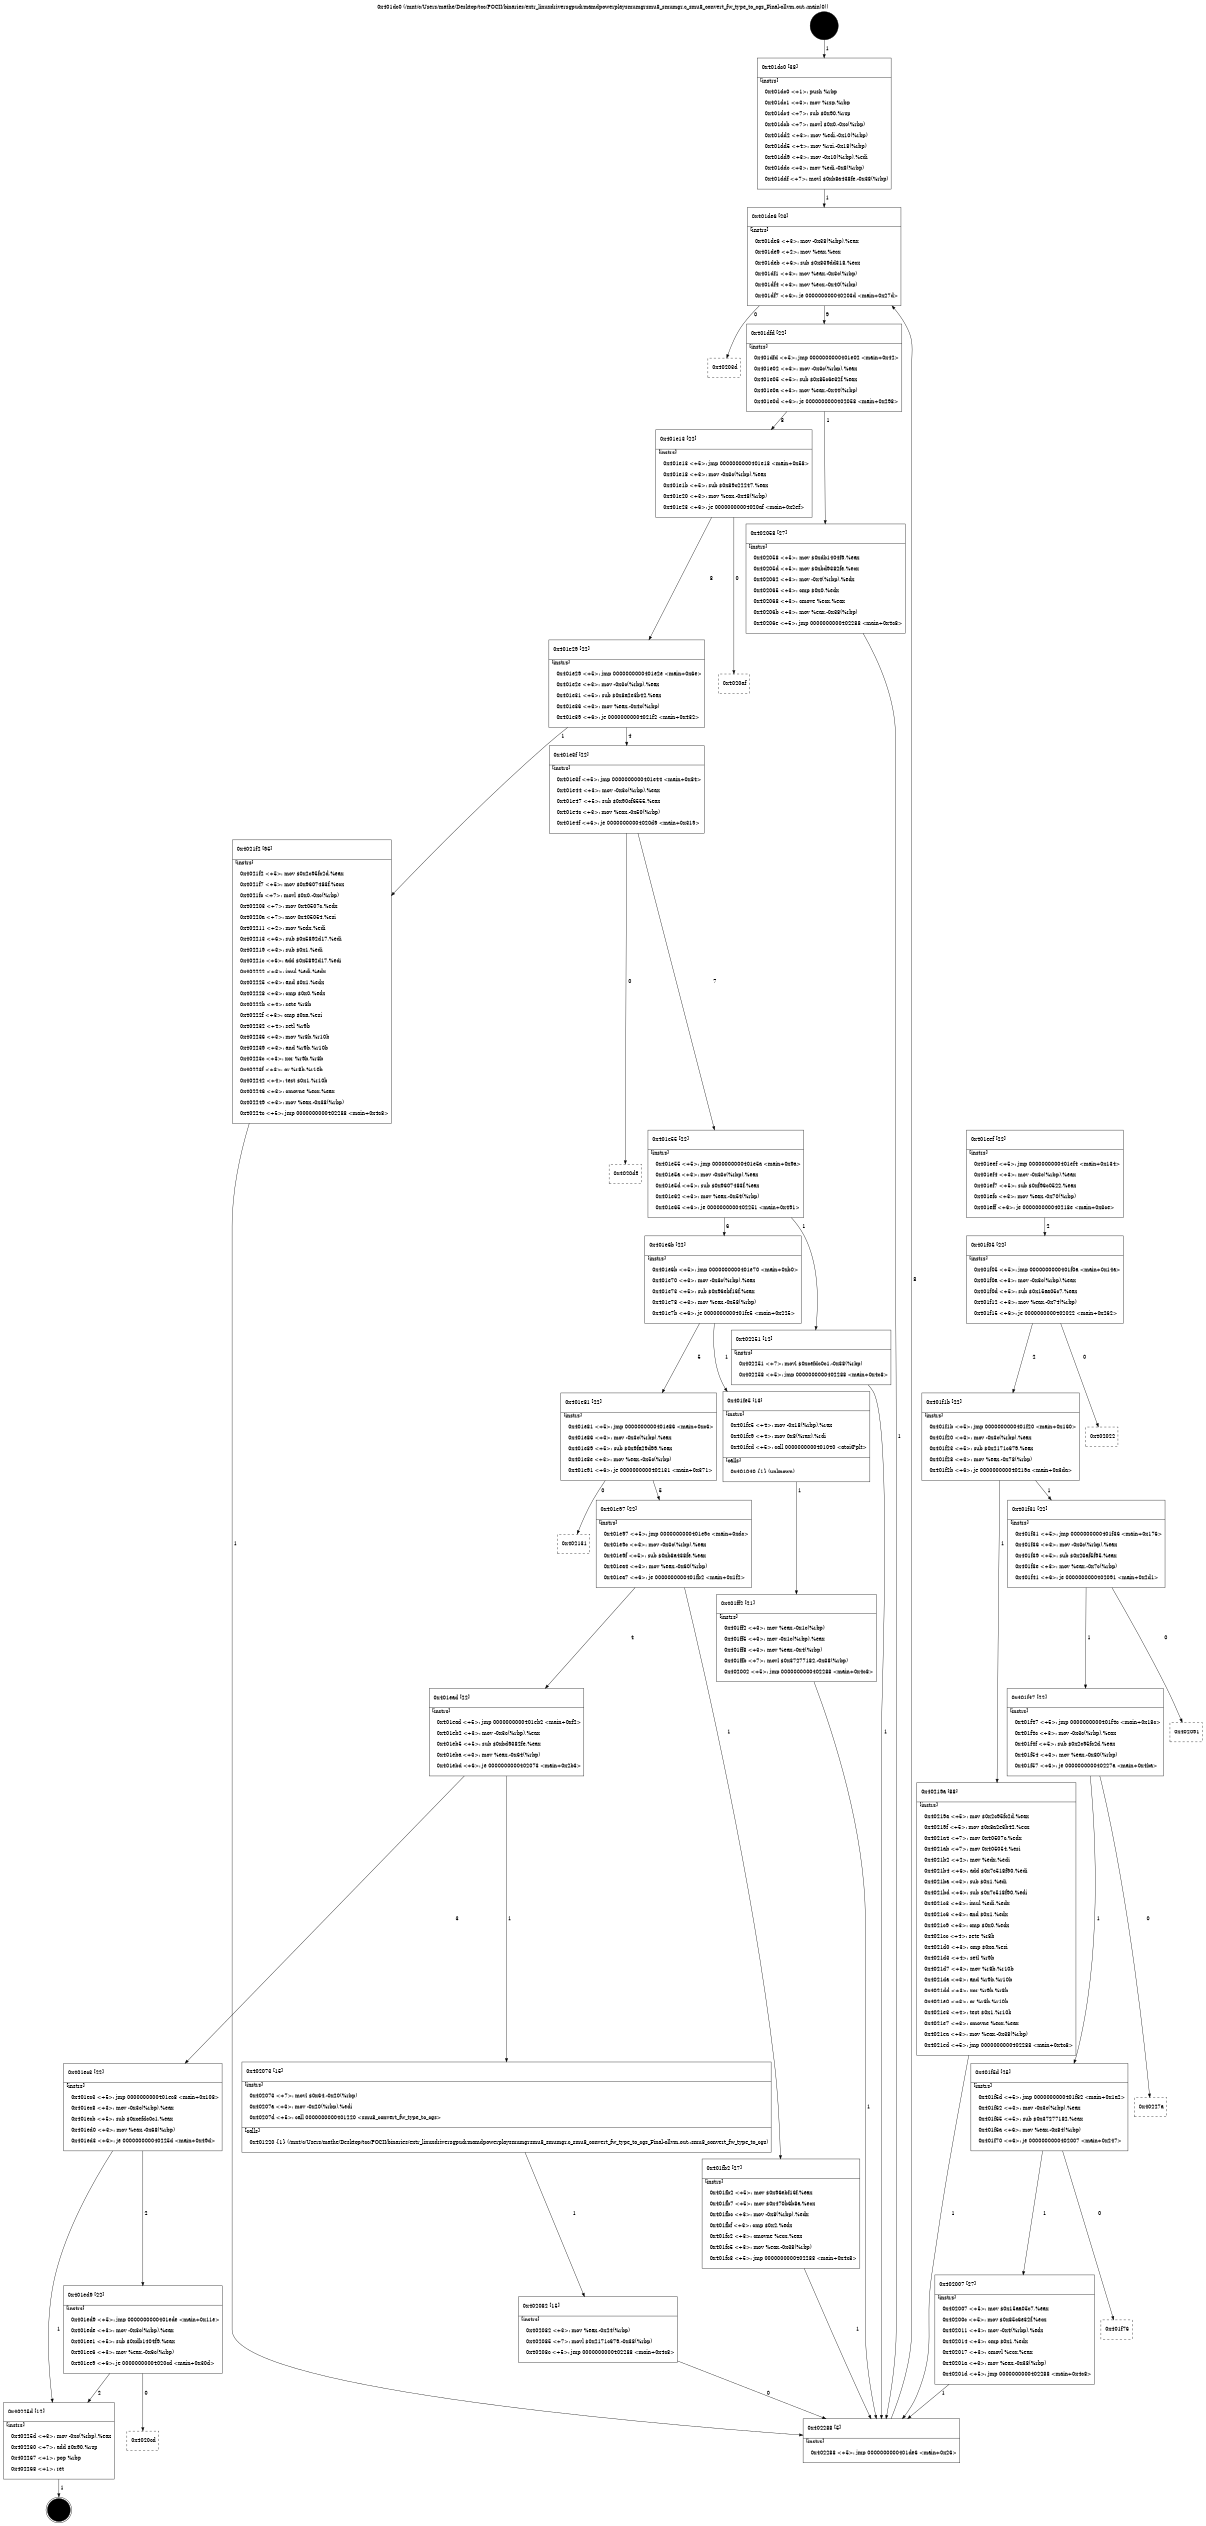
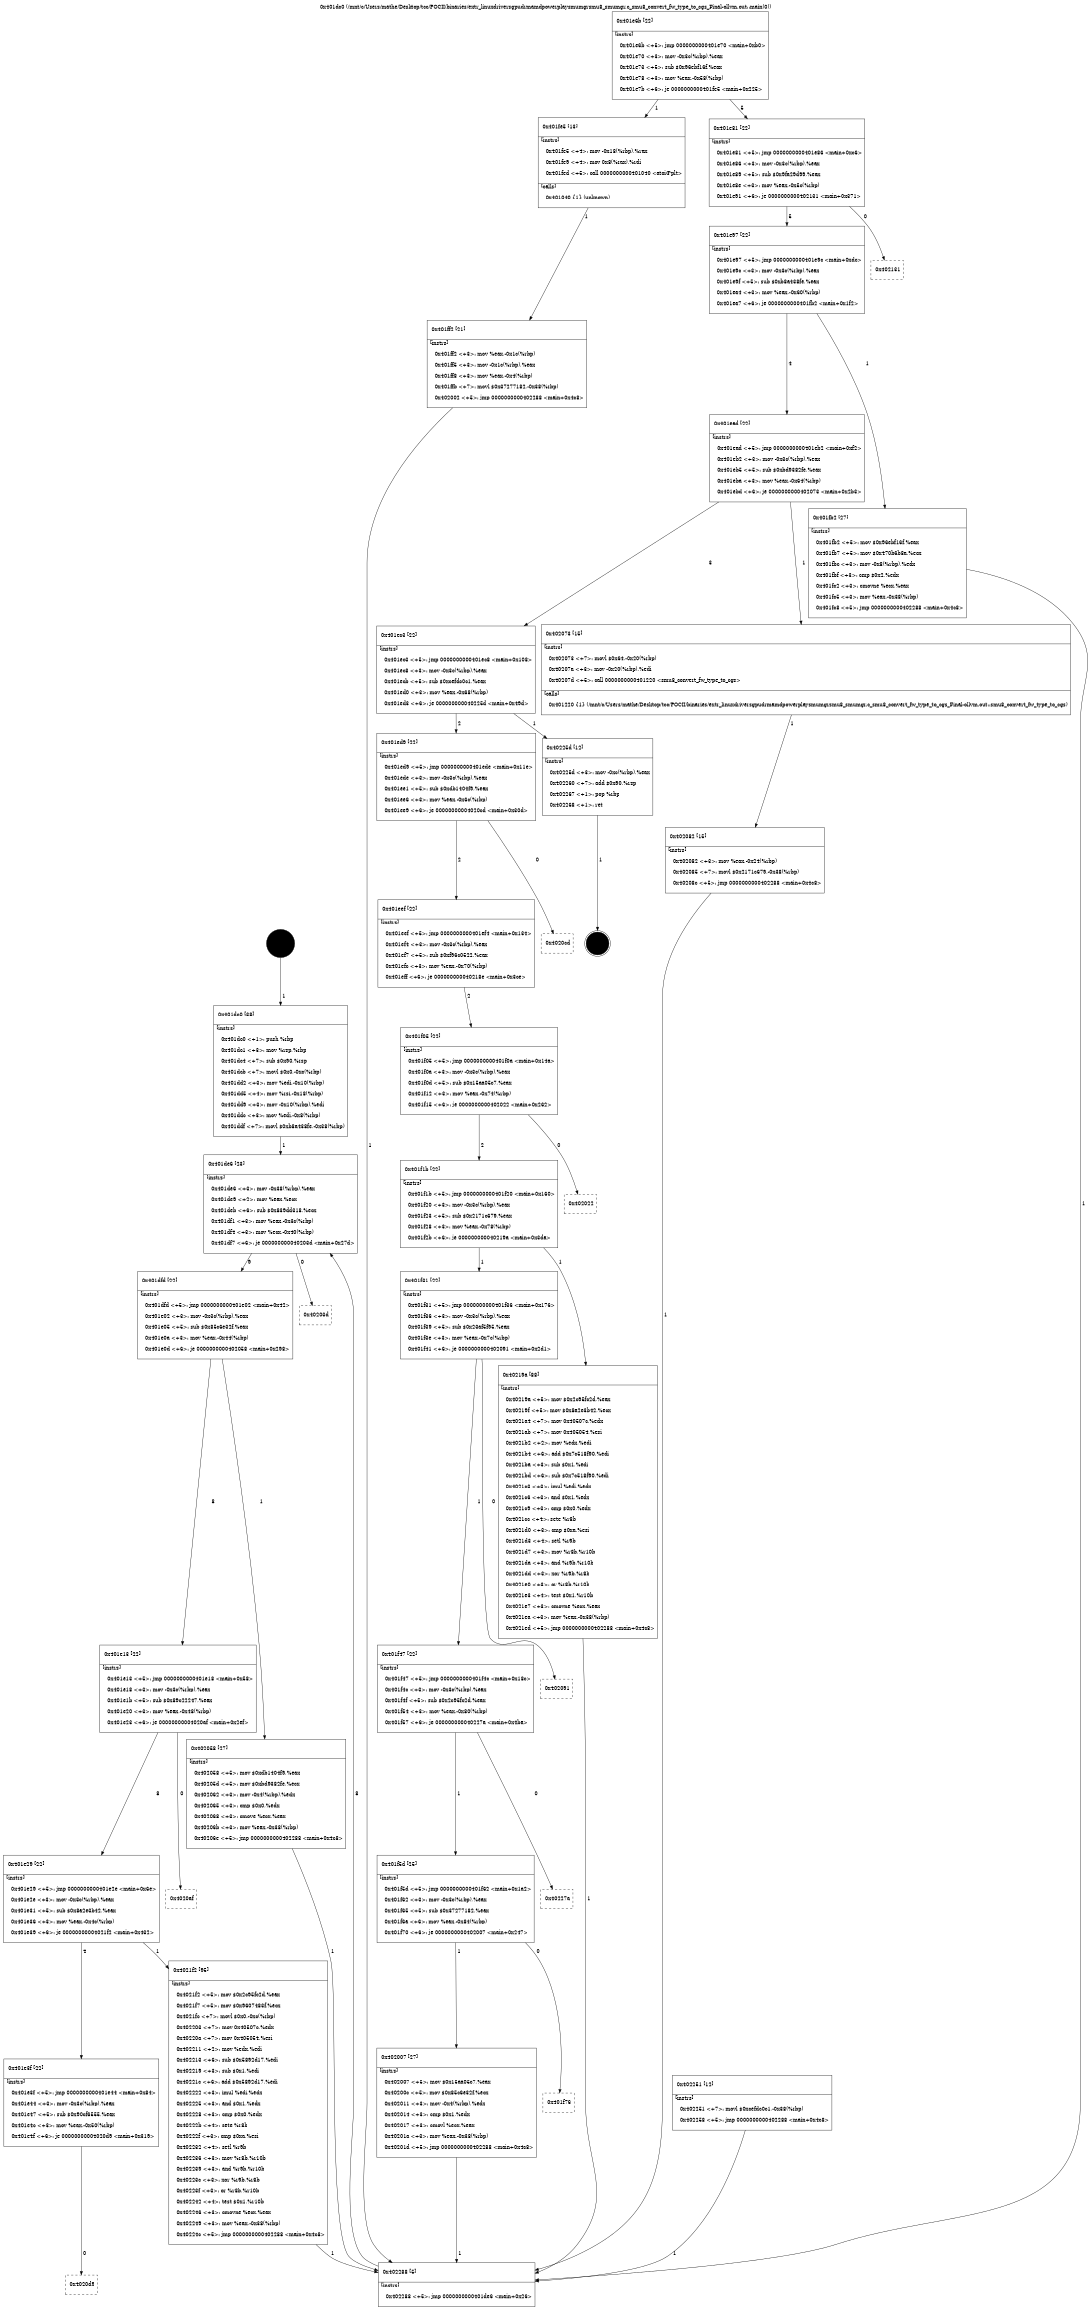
node "0x401e55 [22]": removed
edge "0x401ed9 [22]" -> "0x40225d [12]": now "0x401ed9 [22]" -> "0x401eef [22]"
edge "0x402082 [15]" -> "0x402288 [5]": label " 0" -> " 1"
